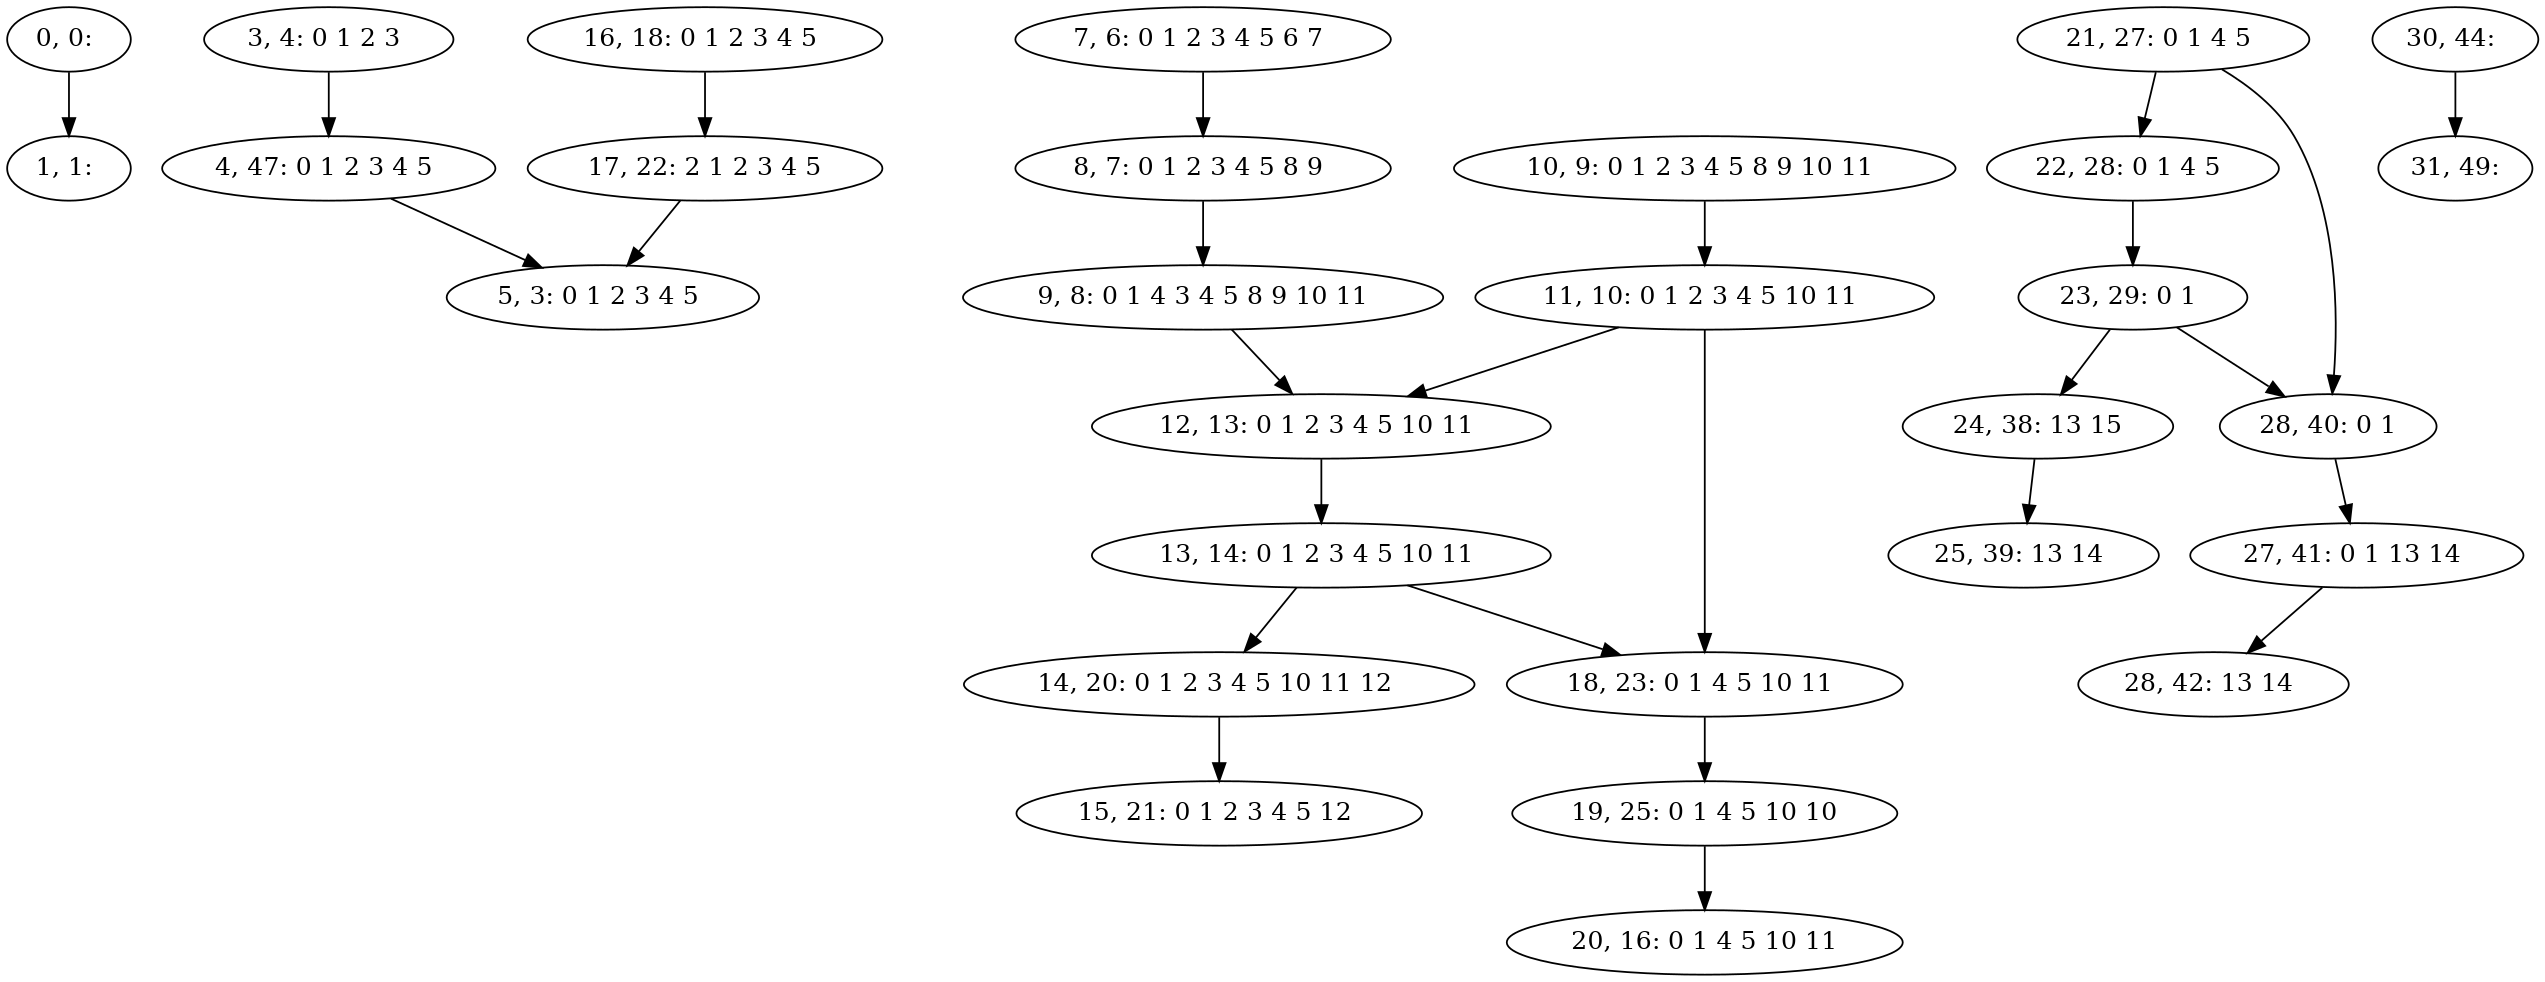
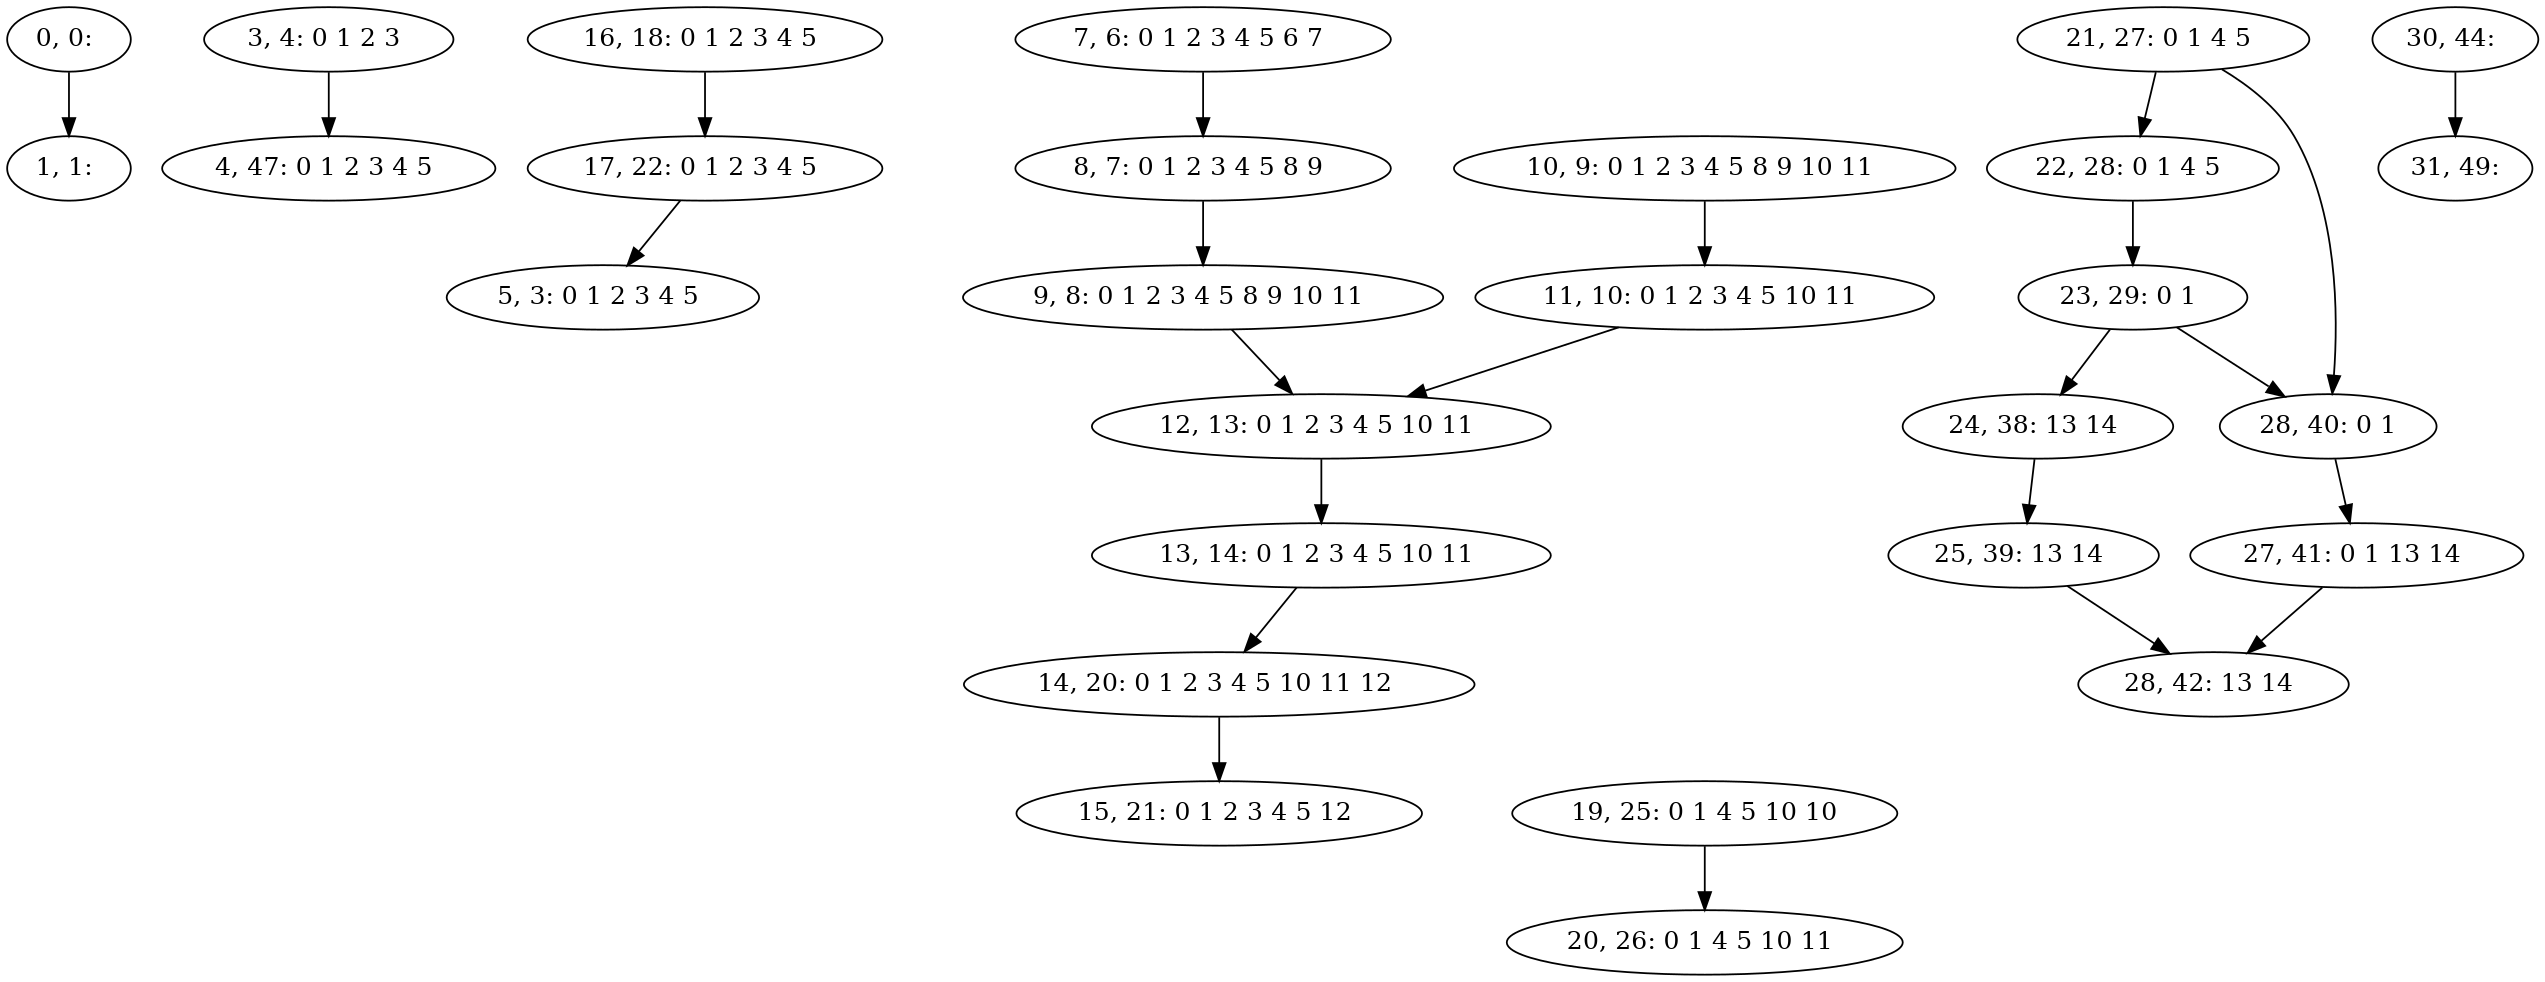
node "17, 22: 2 1 2 3 4 5": label "17, 22: 2 1 2 3 4 5" -> "17, 22: 0 1 2 3 4 5"
edge "4, 47: 0 1 2 3 4 5" -> "5, 3: 0 1 2 3 4 5": removed
node "9, 8: 0 1 4 3 4 5 8 9 10 11": label "9, 8: 0 1 4 3 4 5 8 9 10 11" -> "9, 8: 0 1 2 3 4 5 8 9 10 11"
node "24, 38: 13 15": label "24, 38: 13 15" -> "24, 38: 13 14"
edge "25, 39: 13 14" -> "28, 42: 13 14": added
node "18, 23: 0 1 4 5 10 11": removed
node "20, 16: 0 1 4 5 10 11": label "20, 16: 0 1 4 5 10 11" -> "20, 26: 0 1 4 5 10 11"
